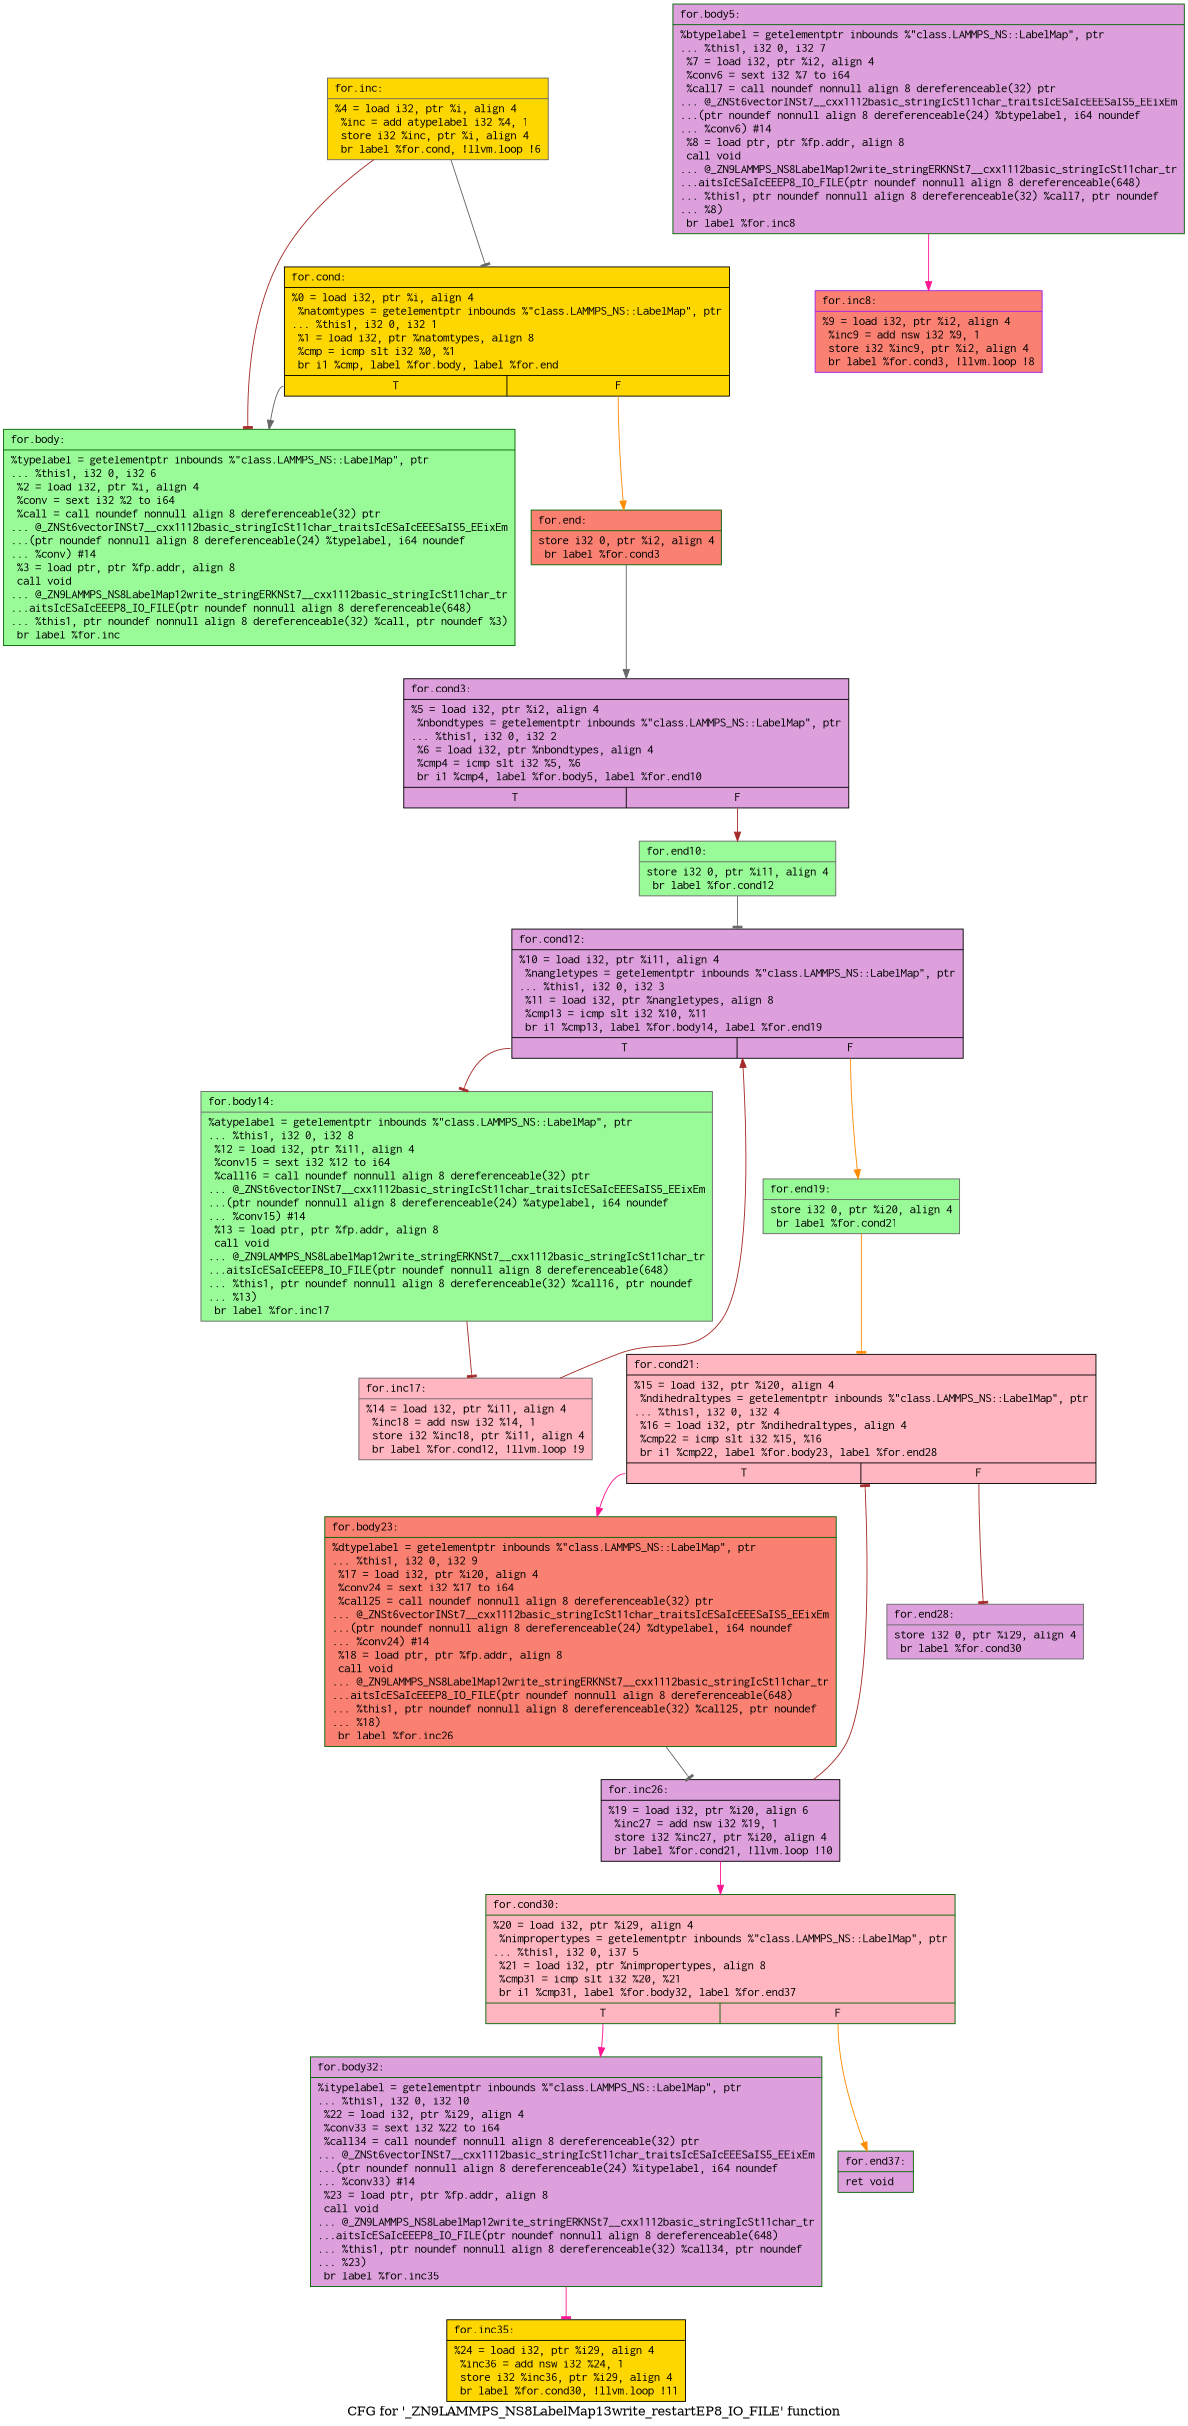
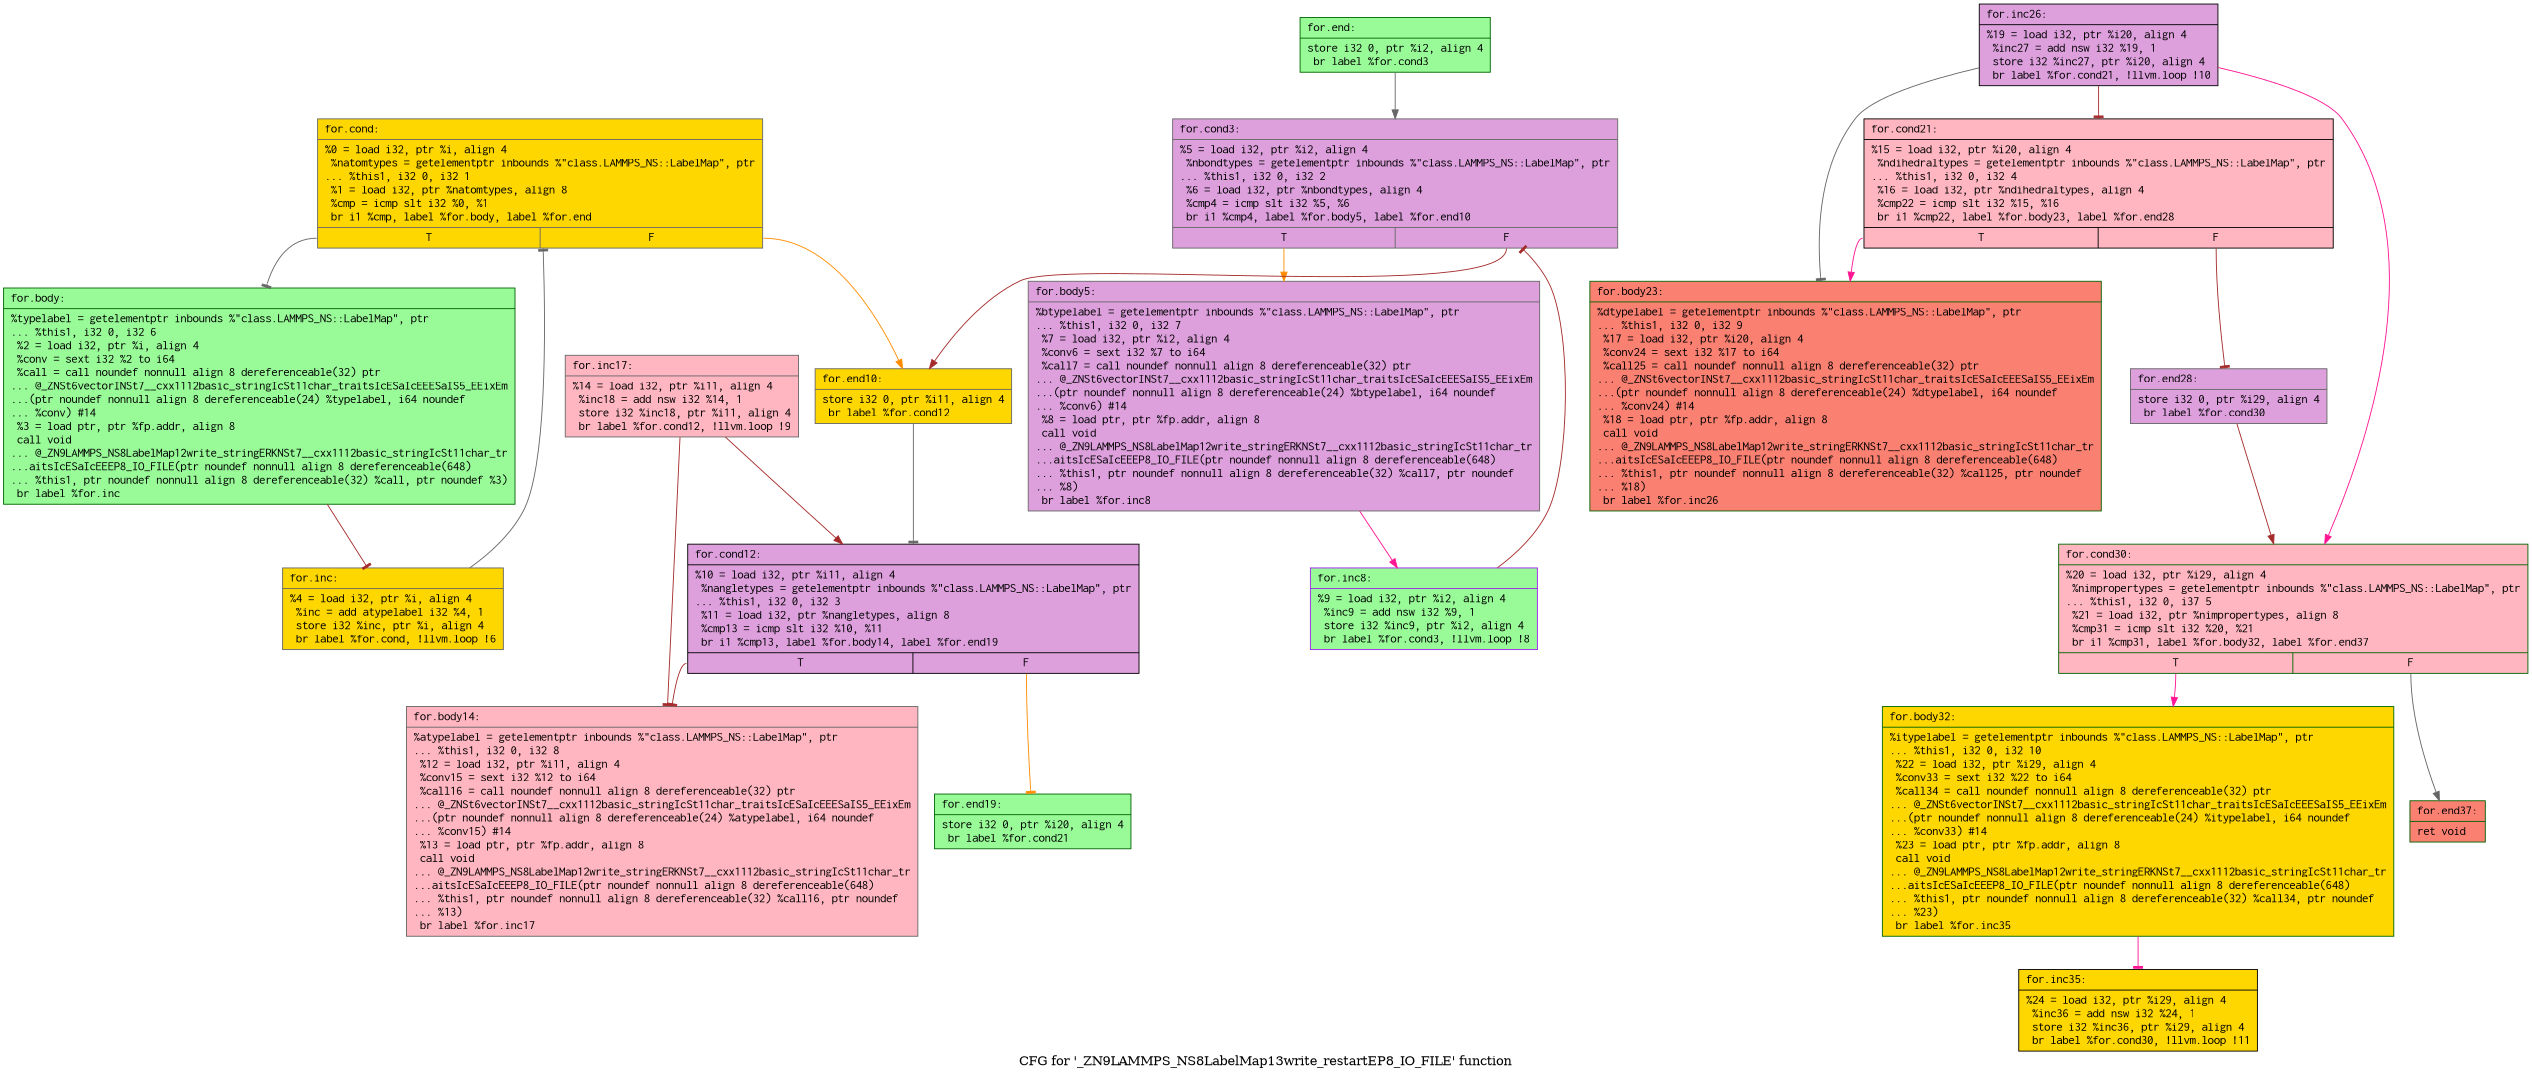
node "for.body5:": color darkgreen -> gray40
edge "for.cond3:" -> "for.body5:": added
edge "for.inc:" -> "for.body:": reversed
node "for.cond:": color black -> gray40
node "for.inc8:": fillcolor salmon -> palegreen
edge "for.cond:" -> "for.body:": arrowhead normal -> tee
edge "for.inc8:" -> "for.cond3:": added
edge "for.cond:" -> "for.end:": now "for.cond:" -> "for.end10:"
edge "for.end28:" -> "for.cond30:": added
node "for.end:": fillcolor salmon -> palegreen
node "for.cond3:": color black -> gray40
node "for.end10:": fillcolor palegreen -> gold
edge "for.cond12:" -> "for.end19:": arrowhead normal -> tee
node "for.body14:": fillcolor palegreen -> lightpink
node "for.end19:": color gray40 -> darkgreen
edge "for.end19:" -> "for.cond21:": removed
edge "for.body14:" -> "for.inc17:": reversed
edge "for.body23:" -> "for.inc26:": reversed
node "for.inc26:": text "%19 = load i32, ptr %i20, align 6" -> "%19 = load i32, ptr %i20, align 4"
edge "for.cond30:" -> "for.end37:": color darkorange -> gray40
node "for.body32:": fillcolor plum -> gold
node "for.end37:": fillcolor plum -> salmon
